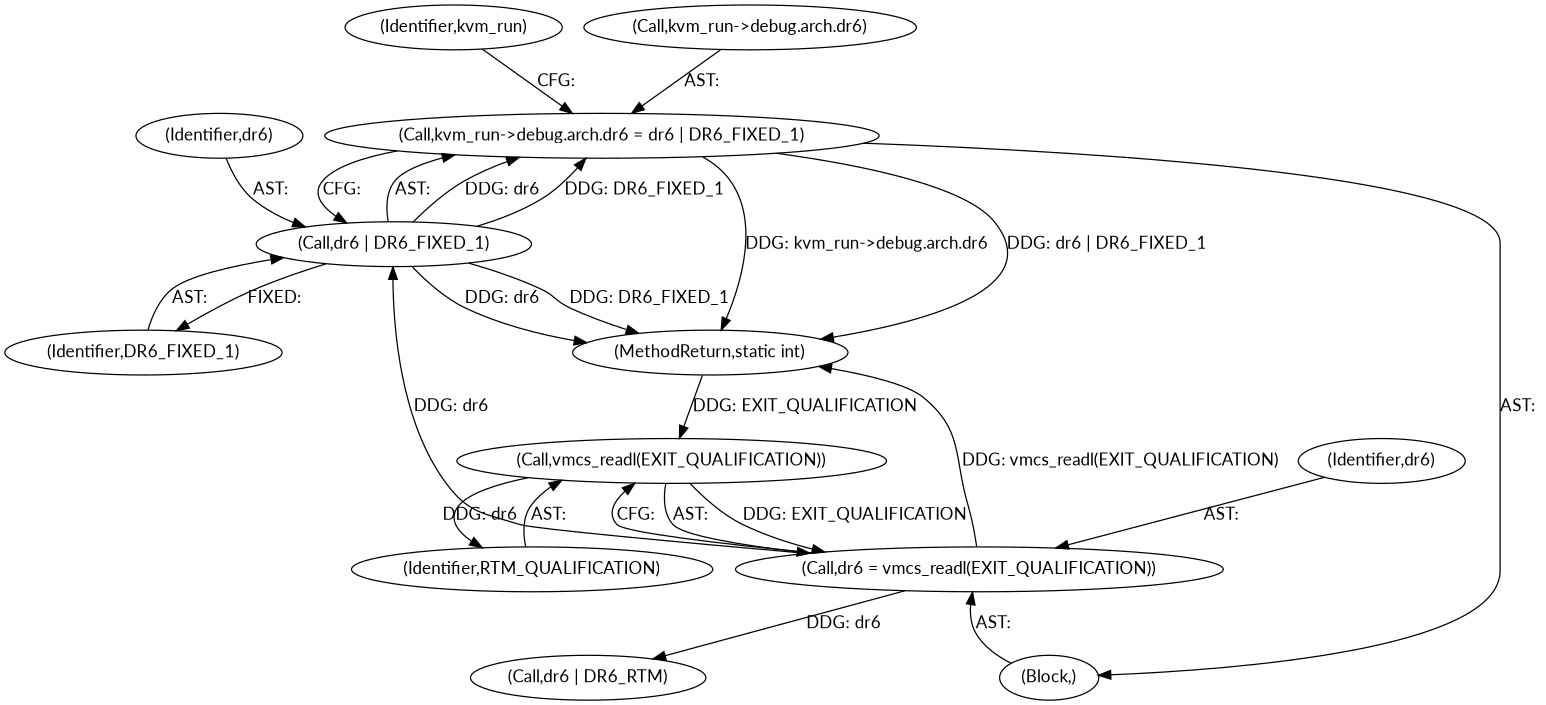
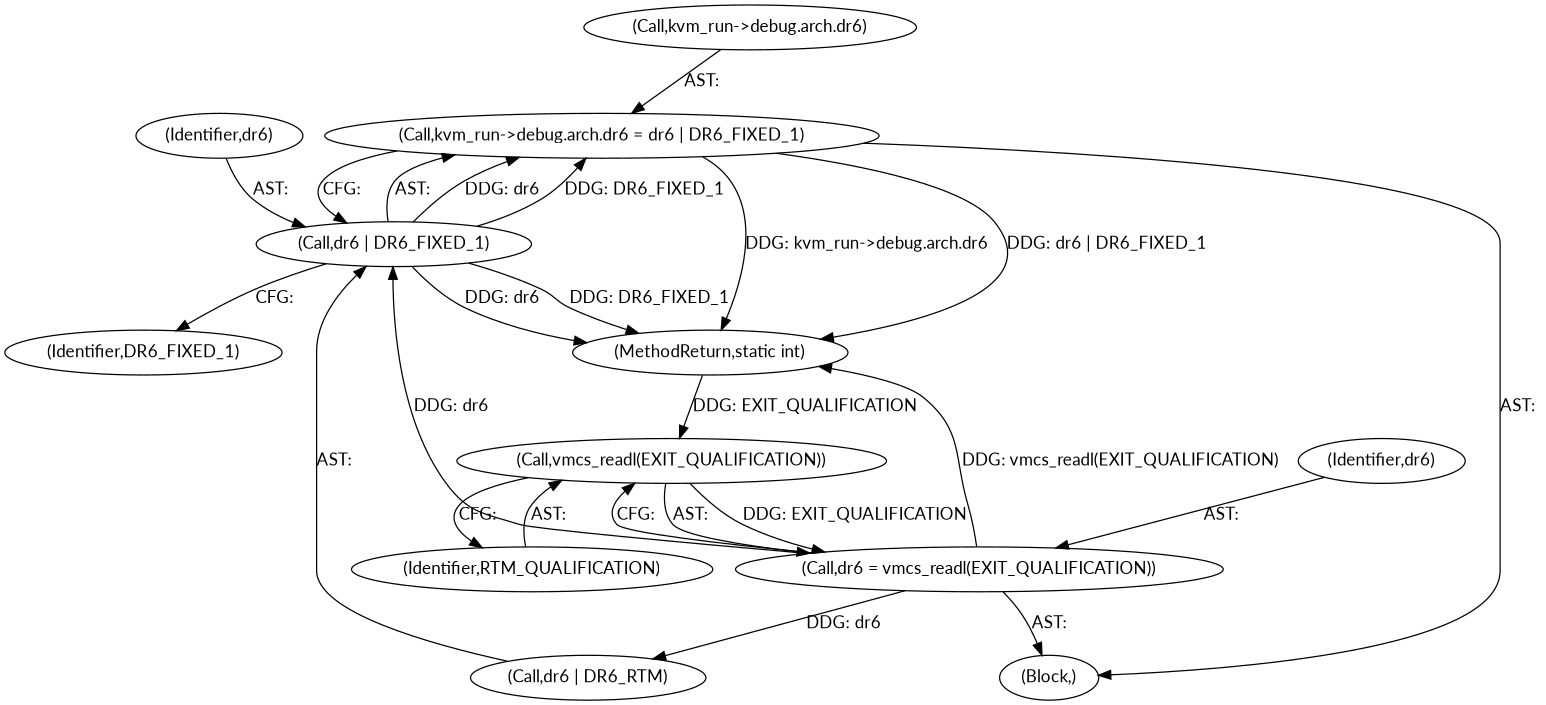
node "(Identifier,kvm_run)": removed
edge "(Identifier,DR6_FIXED_1)" -> "(Call,dr6 | DR6_FIXED_1)": now "(Call,dr6 | DR6_RTM)" -> "(Call,dr6 | DR6_FIXED_1)"
edge "(Call,dr6 | DR6_FIXED_1)" -> "(Identifier,DR6_FIXED_1)": label "FIXED: " -> "CFG: "
edge "(Call,vmcs_readl(EXIT_QUALIFICATION))" -> "(Identifier,RTM_QUALIFICATION)": label "DDG: dr6" -> "CFG: "
edge "(Block,)" -> "(Call,dr6 = vmcs_readl(EXIT_QUALIFICATION))": reversed
